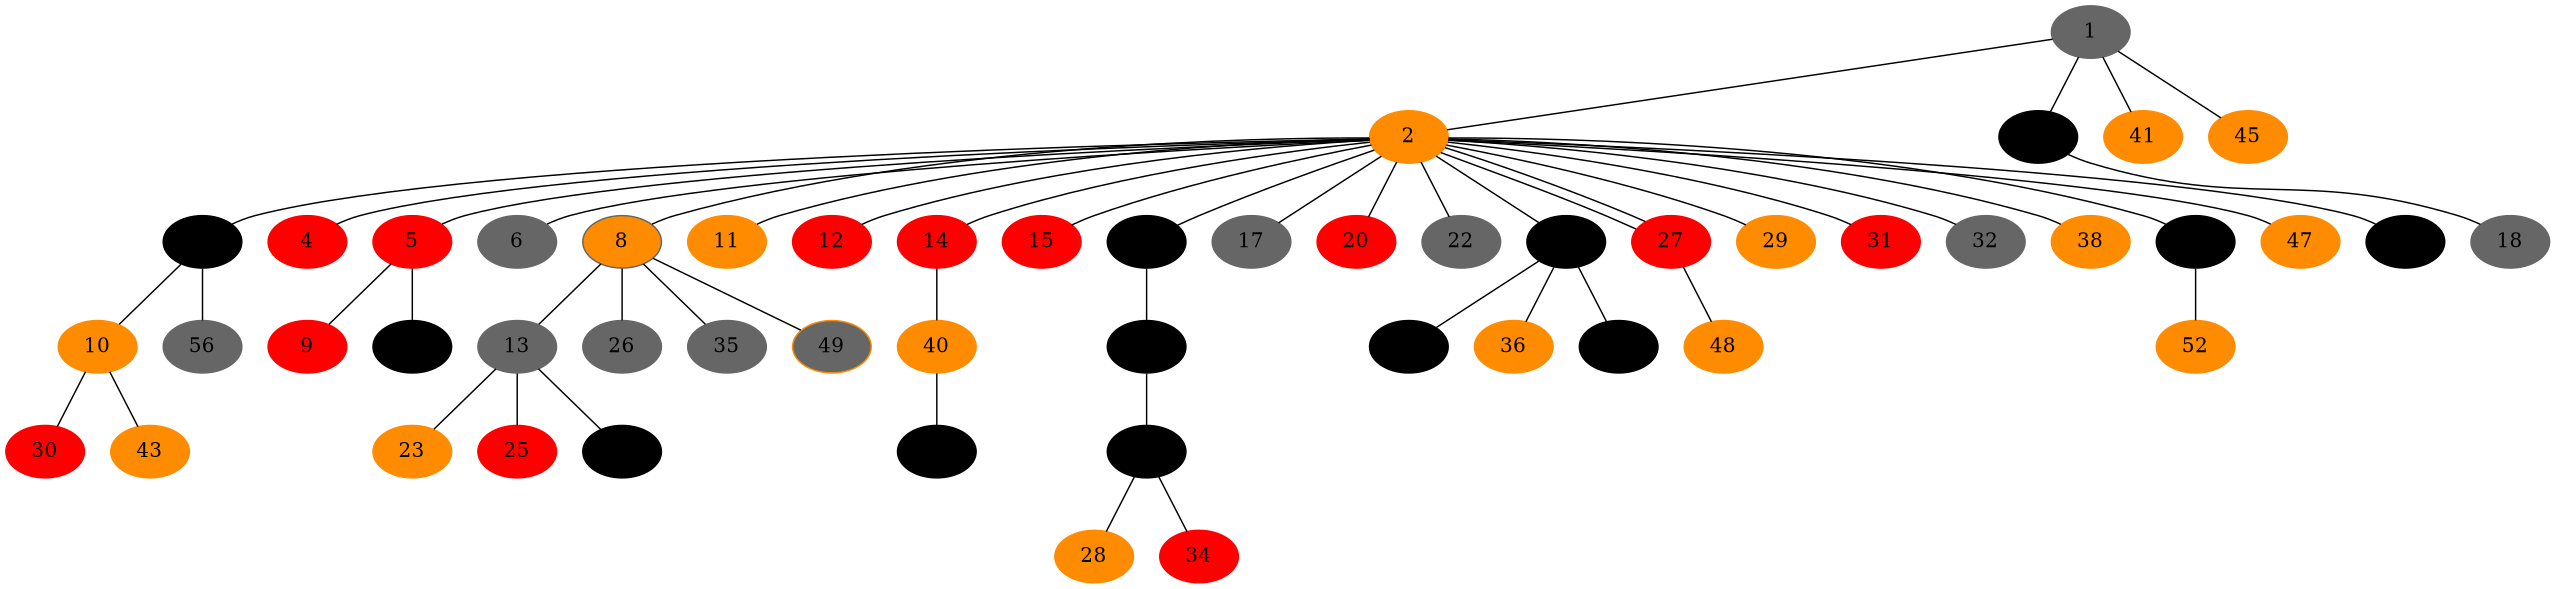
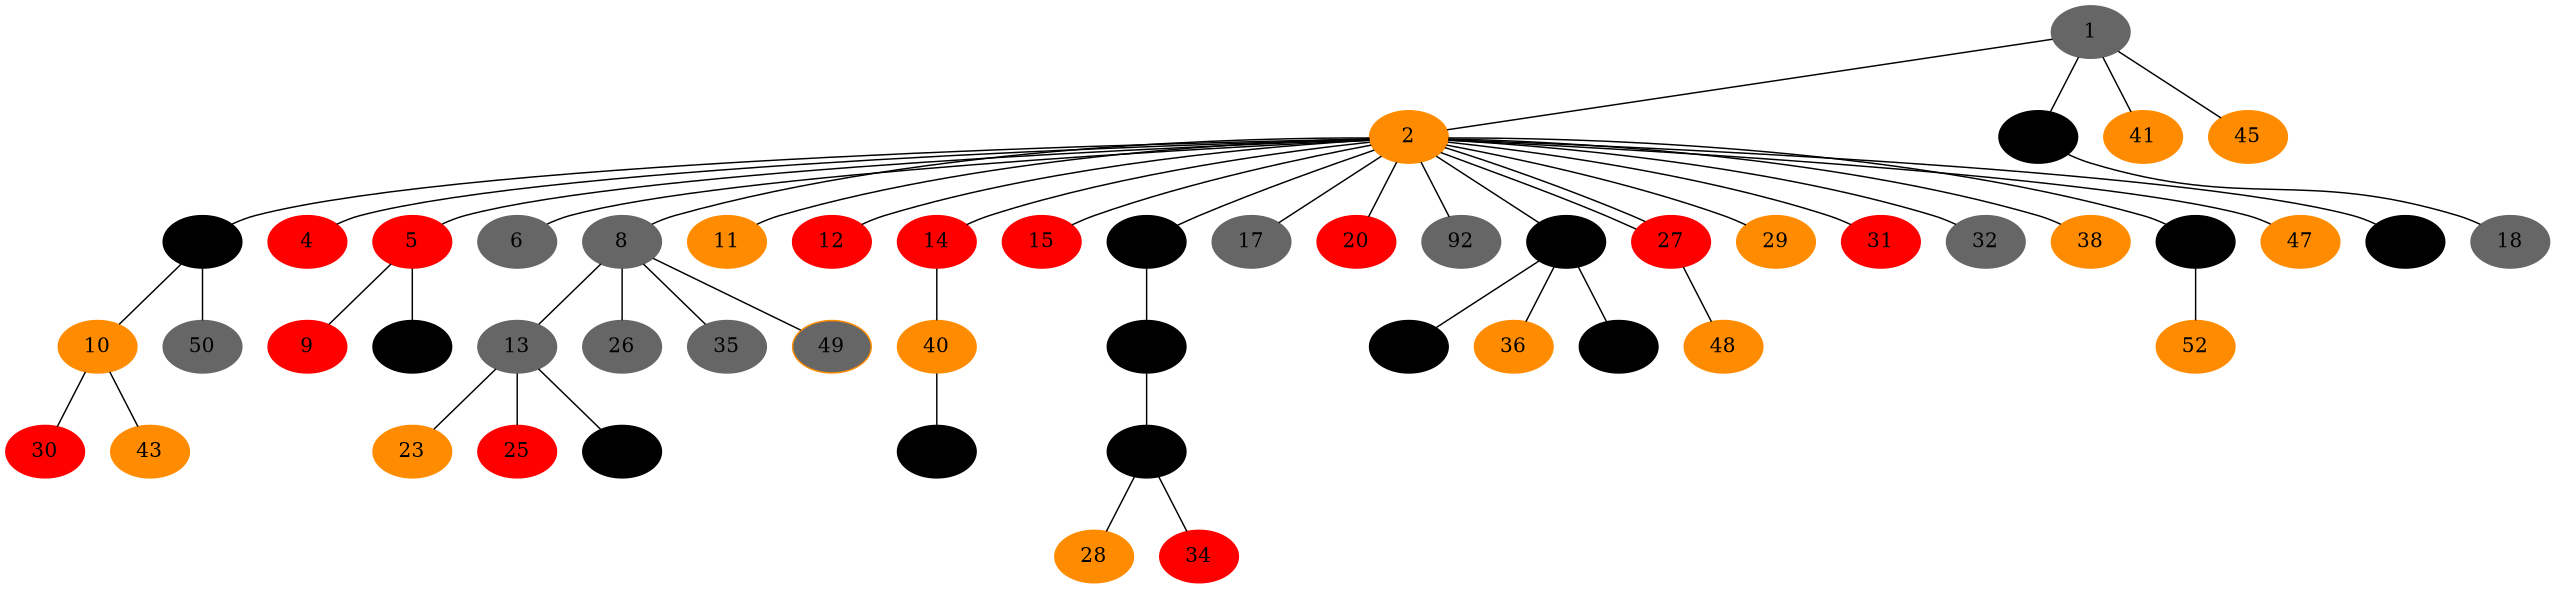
node "8": fillcolor darkorange -> gray40
node "22": label "22" -> "92"
node "56": label "56" -> "50"
